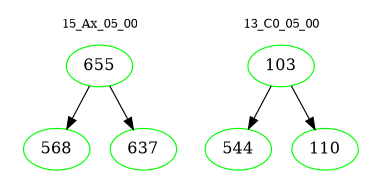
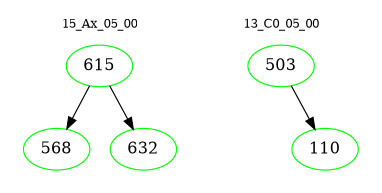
node "655": label "655" -> "615"
node "103": label "103" -> "503"
node "637": label "637" -> "632"
node "544": removed
